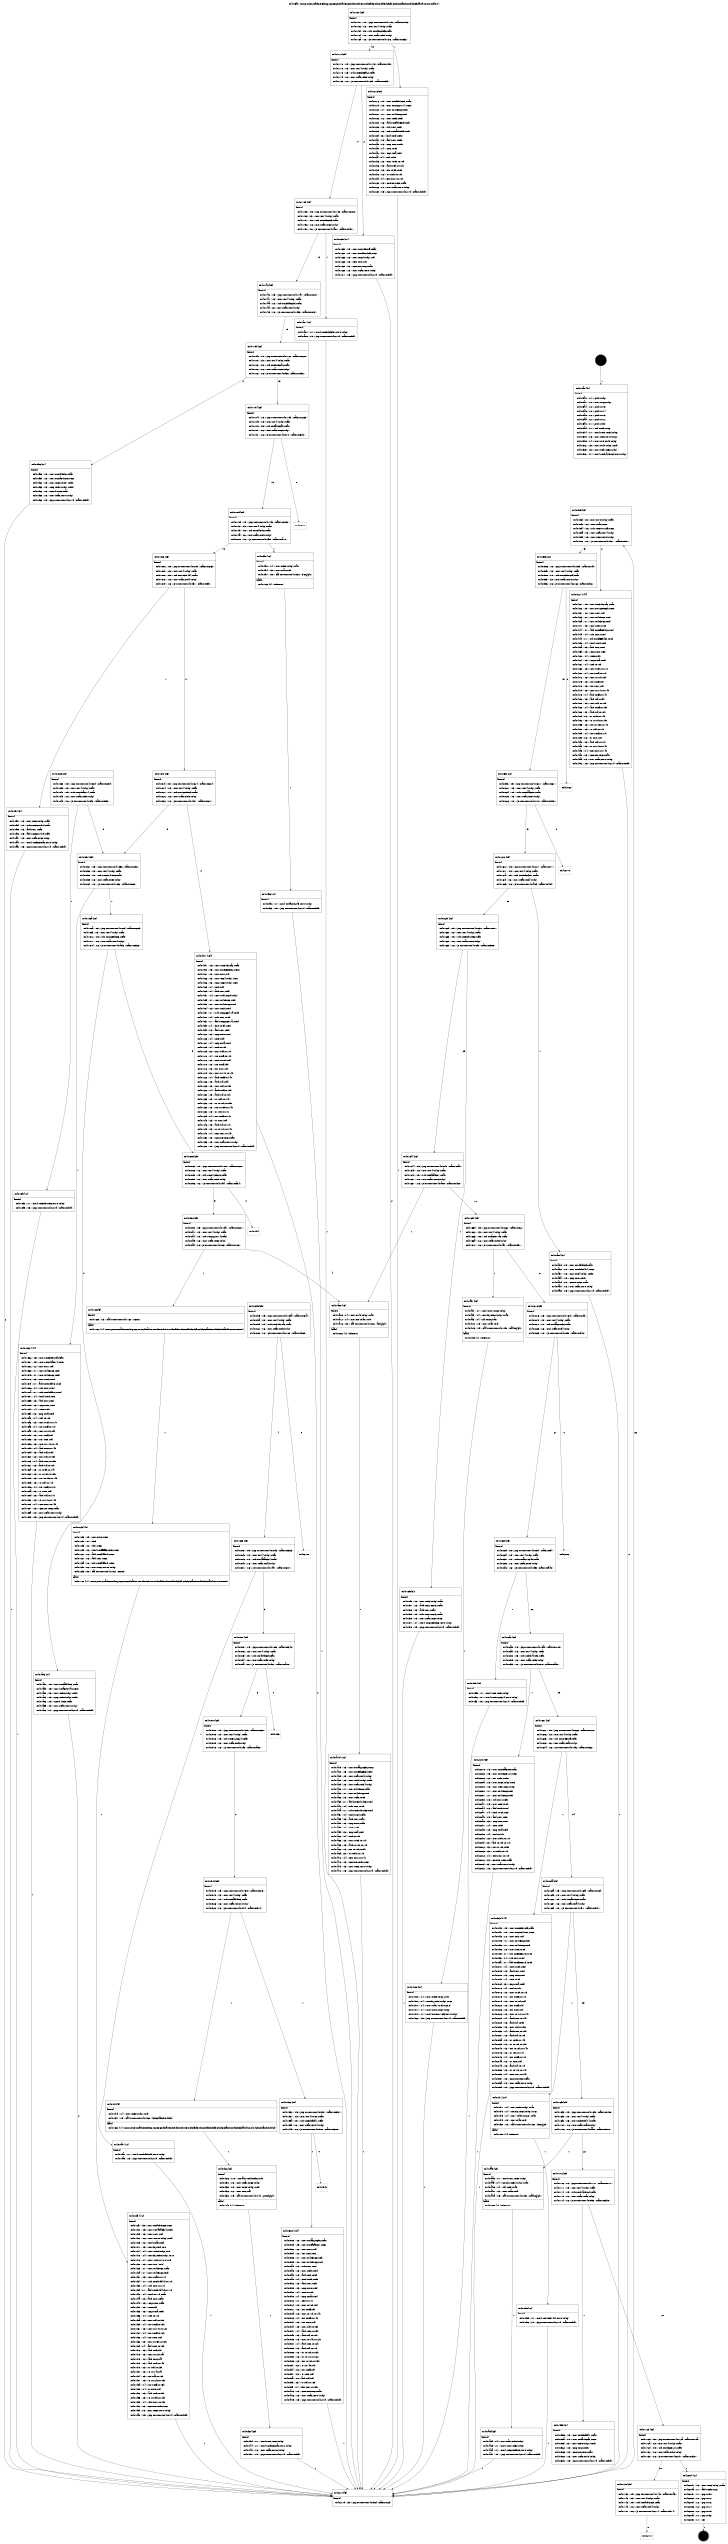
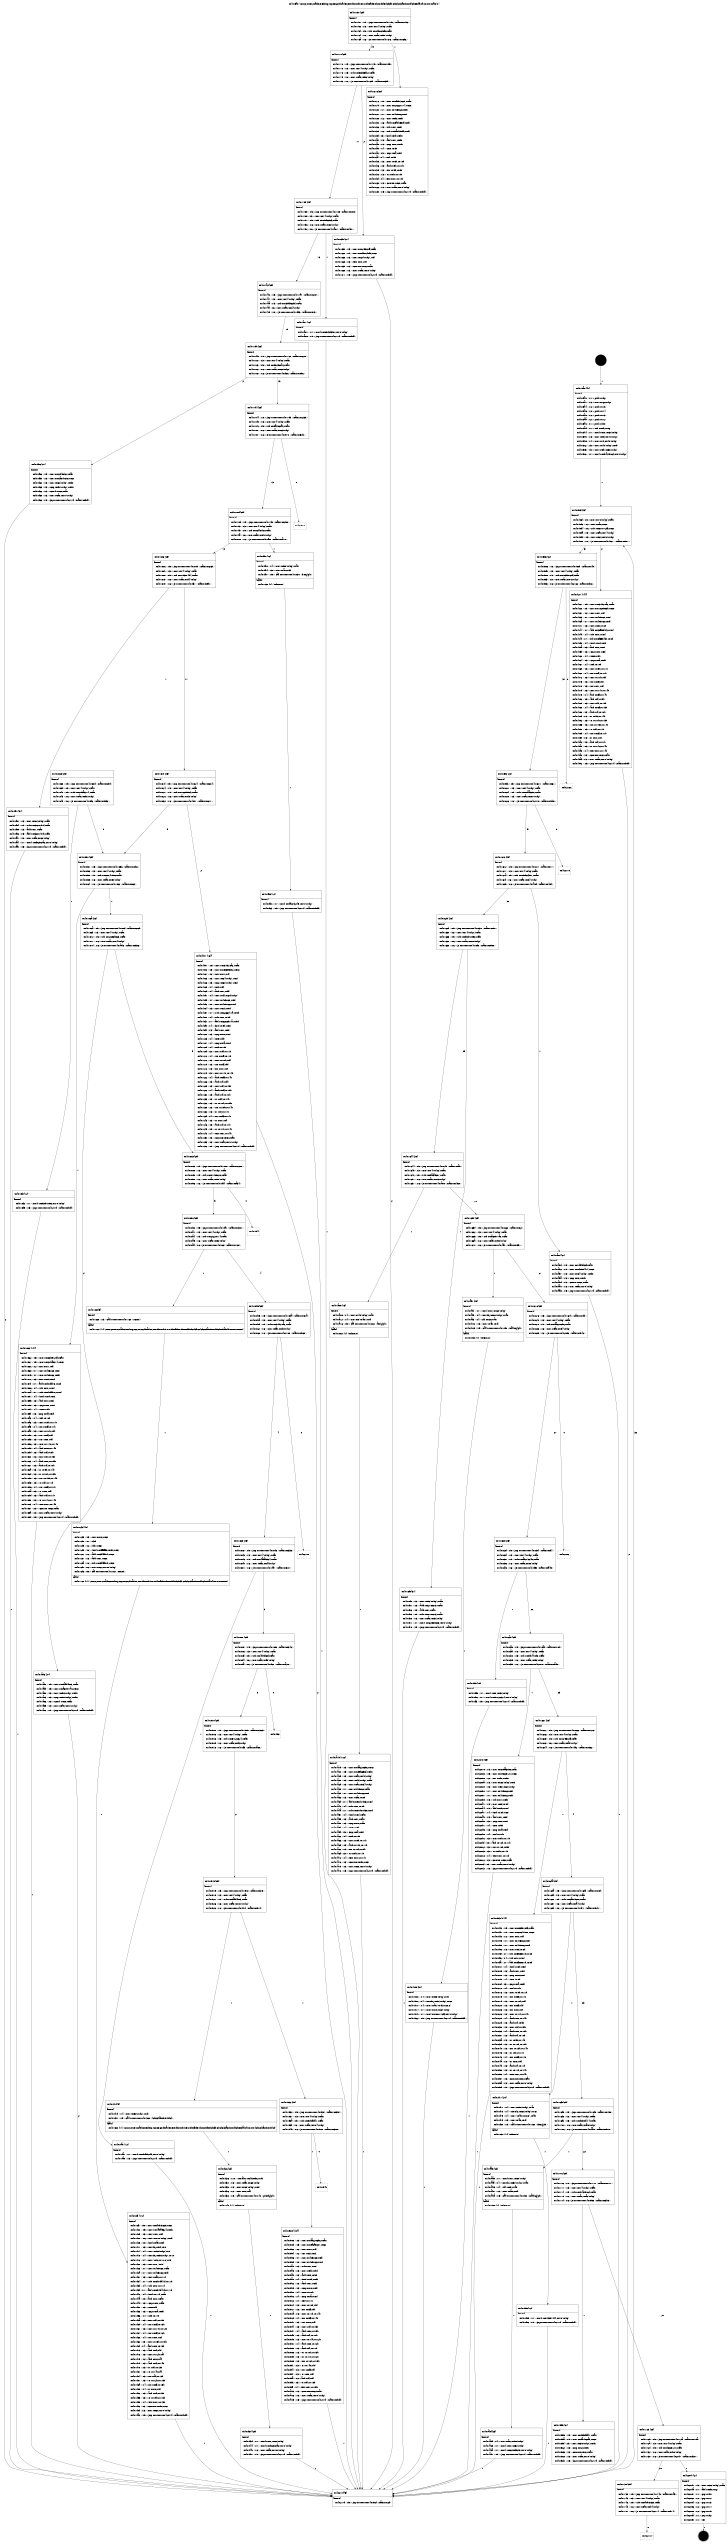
edge "0x4015a0 [47]" -> "0x4015cf [23]": added, label "1"
edge "0x40189c [25]" -> "0x401a0e [13]": now "0x40189c [25]" -> "0x4018b5 [25]"
edge "0x401c76 [88]" -> "0x40217f [5]": removed, label "1"
edge "0x4016c1 [25]" -> "0x4016da [25]": label " 24" -> " 4"
